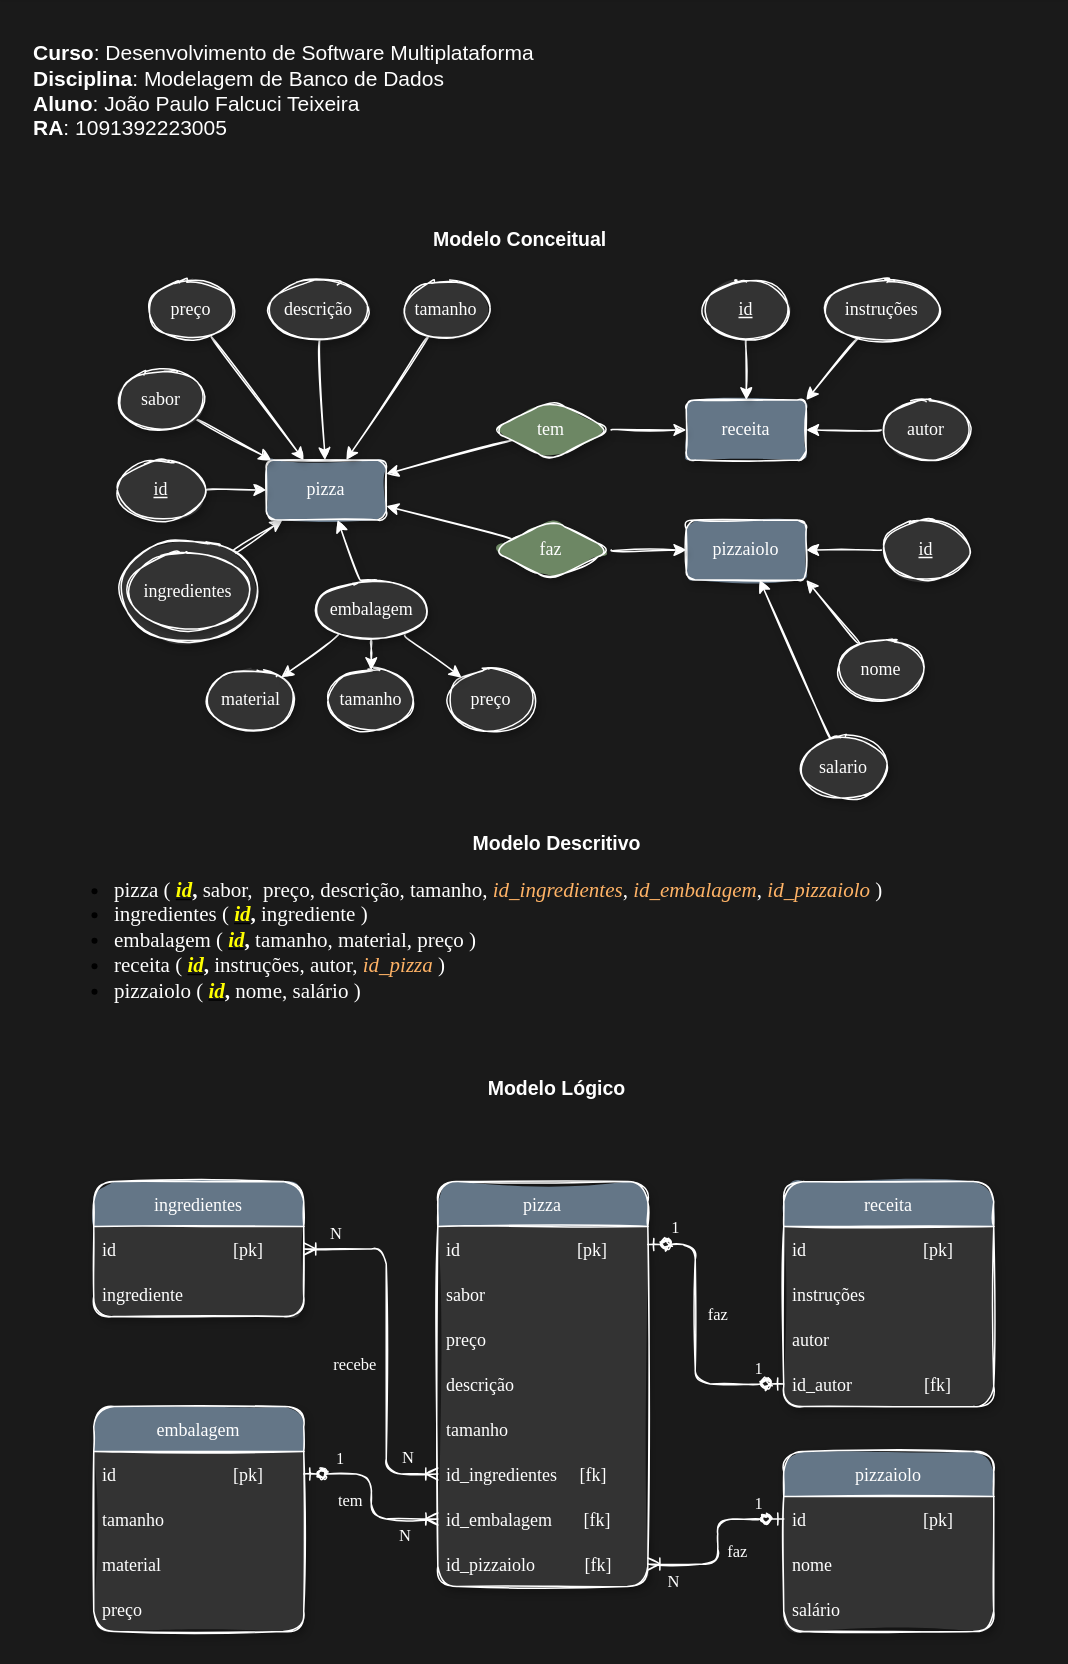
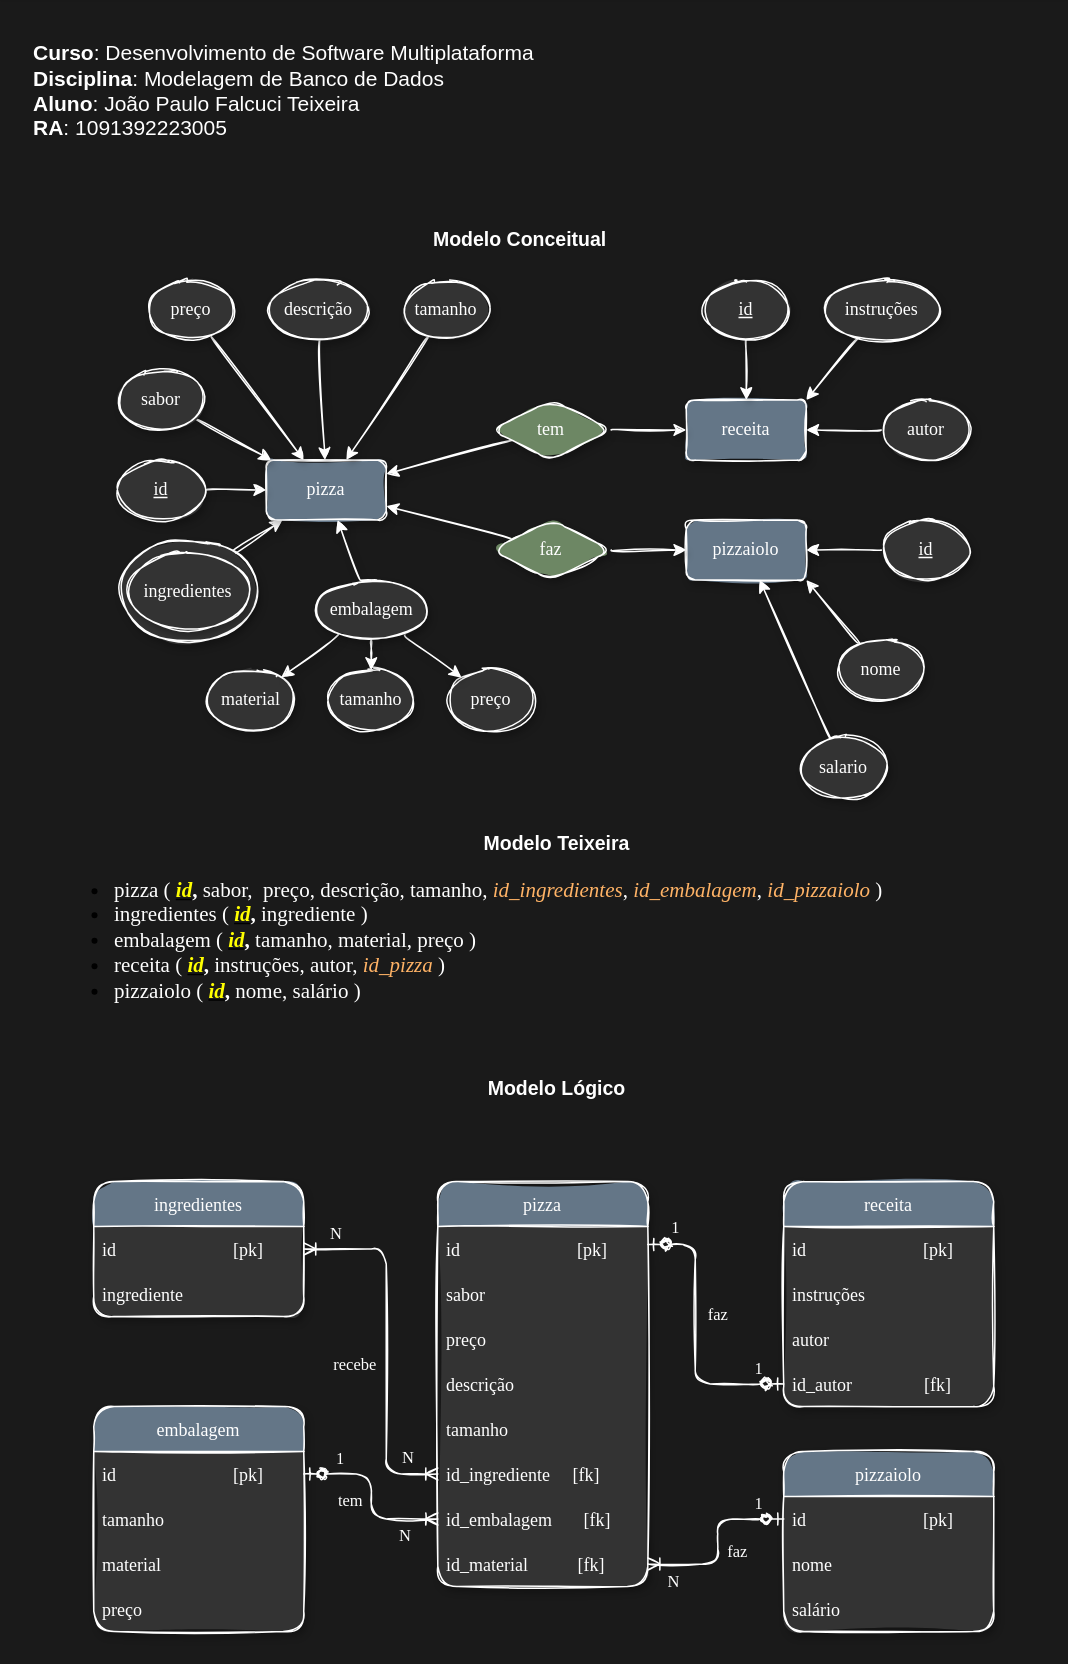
node "Modelo Descritivo": label "Modelo Descritivo" -> "Modelo Teixeira"
node "id_ingredientes [fk]": label "id_ingredientes [fk]" -> "id_ingrediente [fk]"
node "id_pizzaiolo [fk]": label "id_pizzaiolo [fk]" -> "id_material [fk]"
